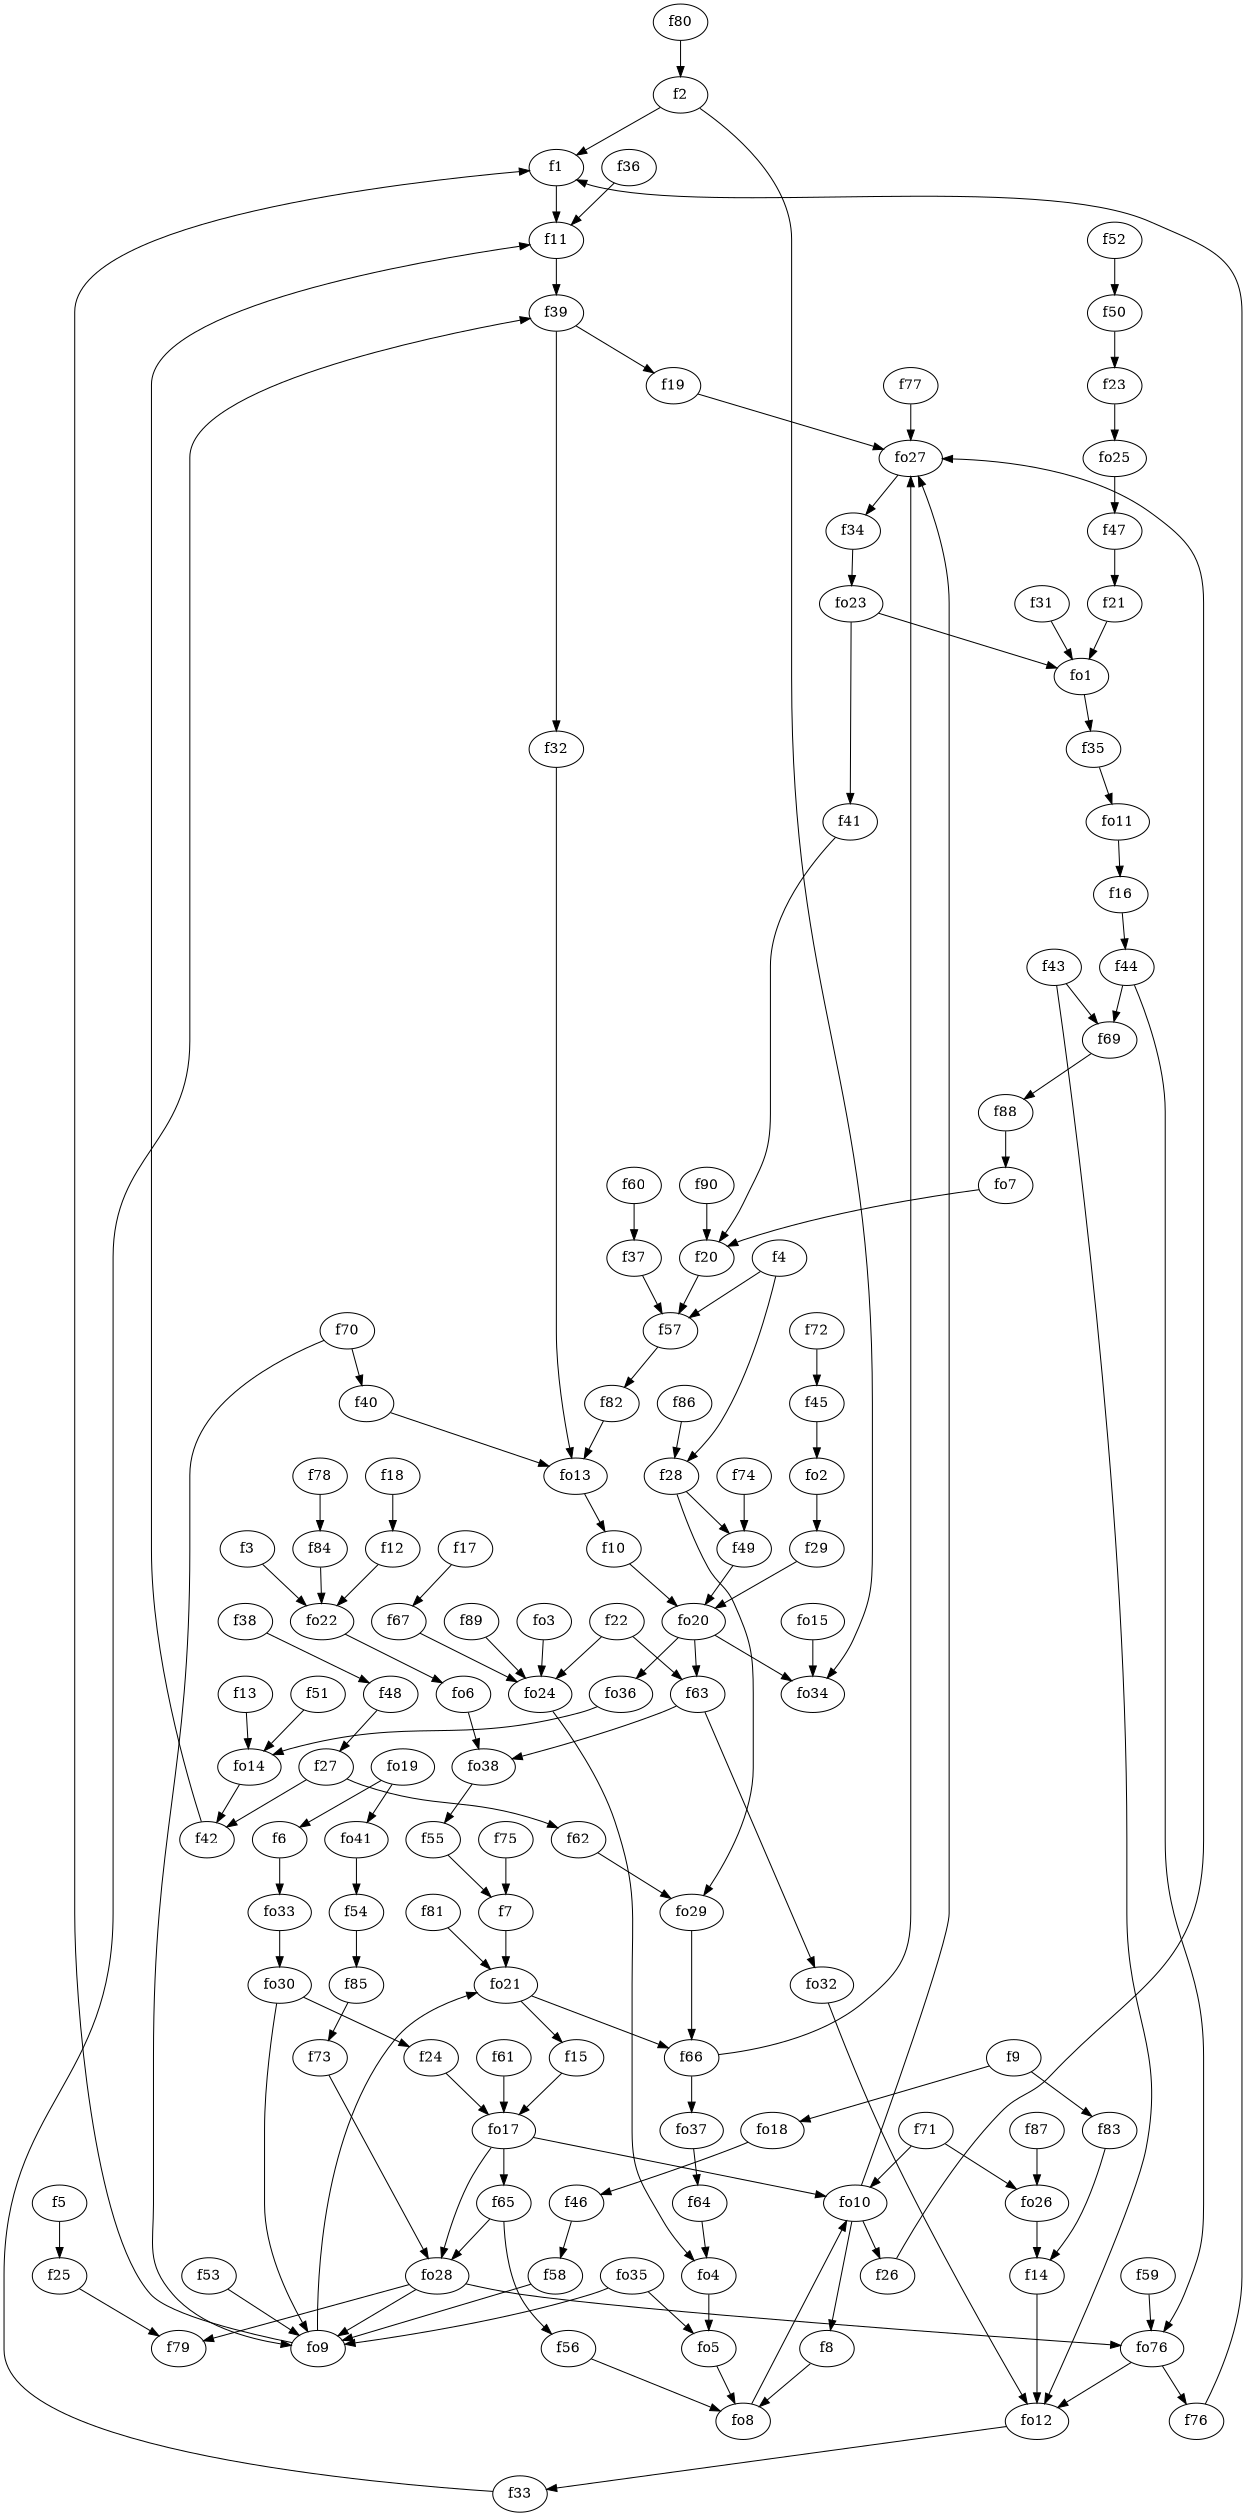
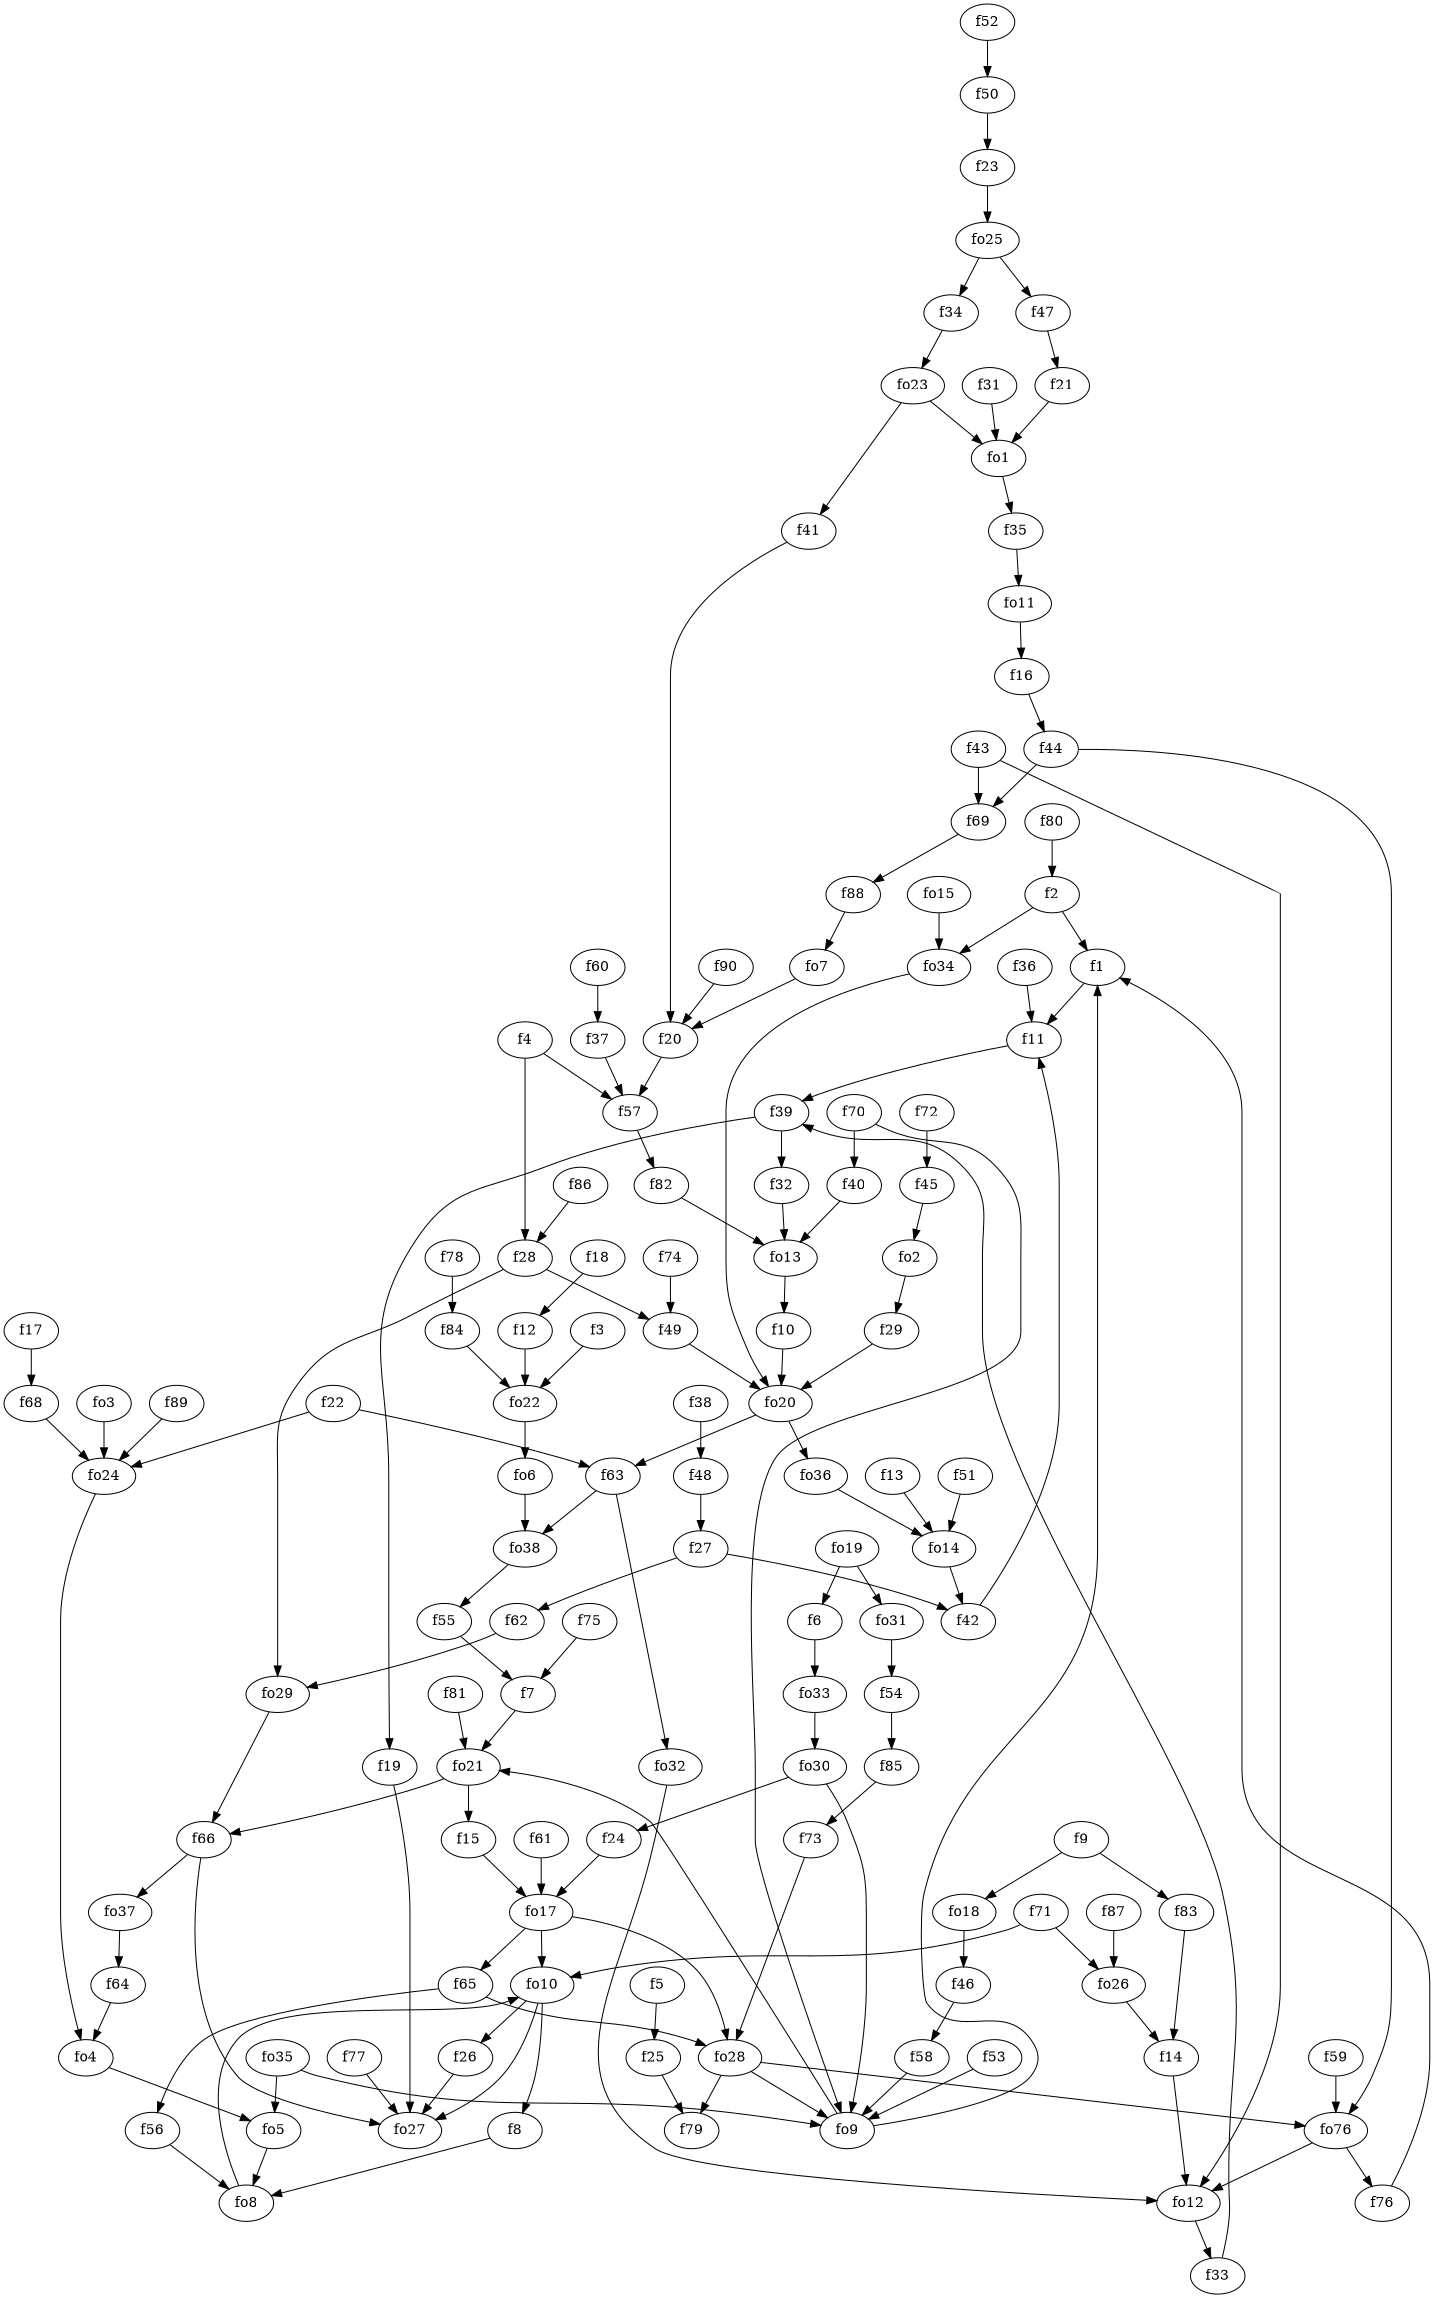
edge "fo27" -> "f34": now "fo25" -> "f34"
node "f67": label "f67" -> "f68"
edge "fo20" -> "fo34": reversed
node "fo41": label "fo41" -> "fo31"
